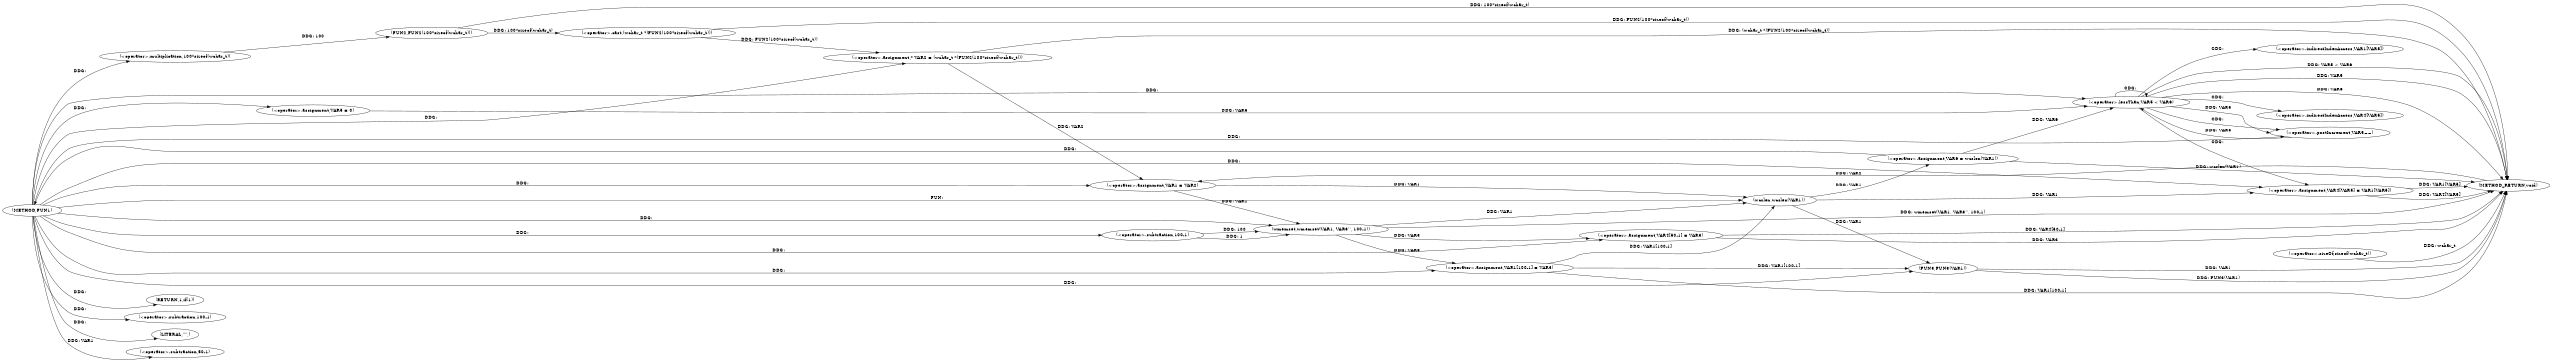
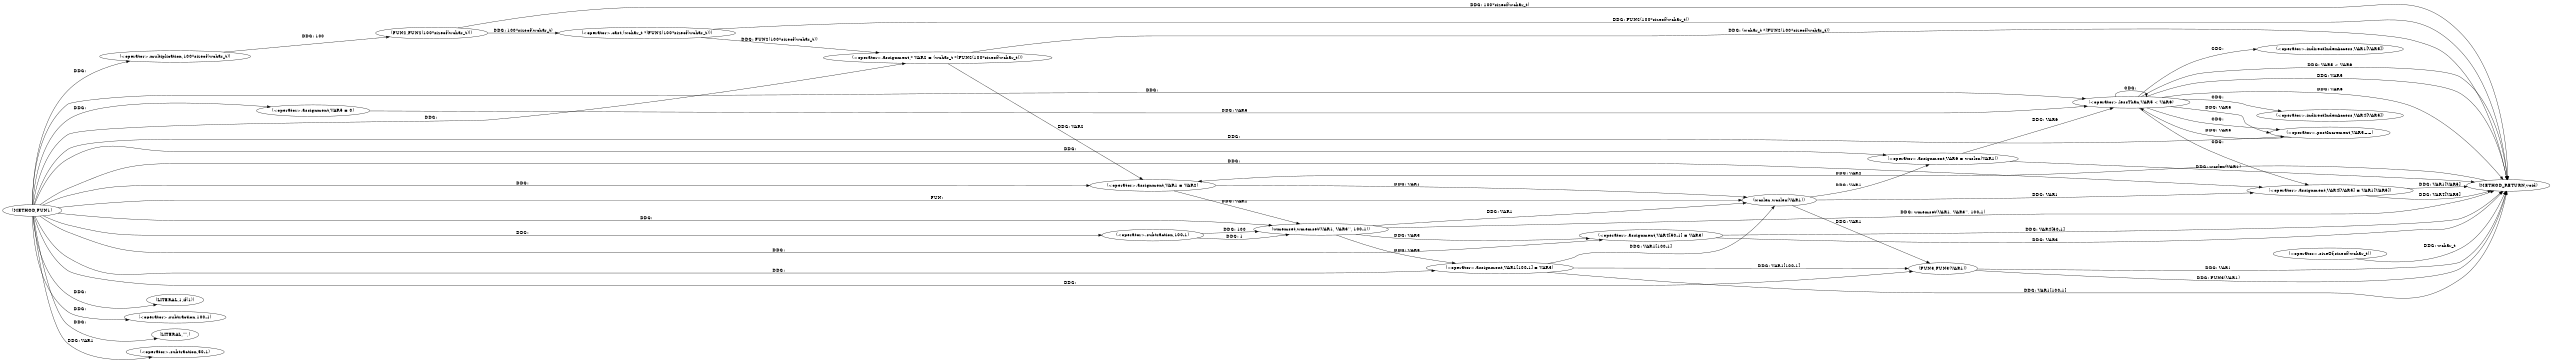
edge "(<operator>.assignment,VAR6 = wcslen(VAR1))" -> "(METHOD,FUN1)": reversed
node "(RETURN,1,if(1))": label "(RETURN,1,if(1))" -> "(LITERAL,1,if(1))"
